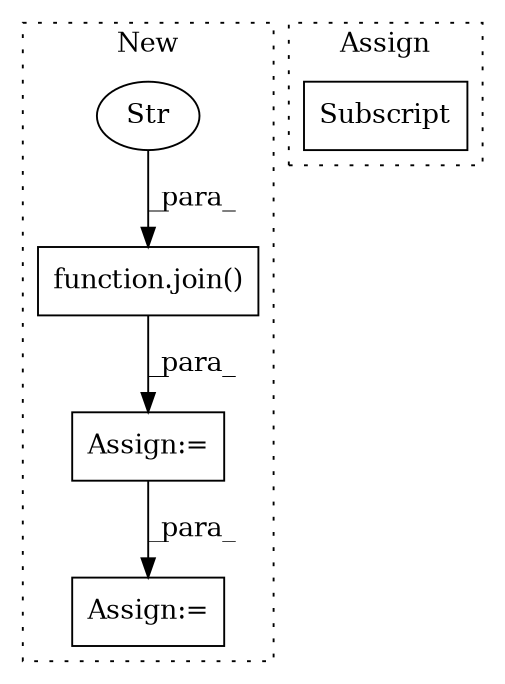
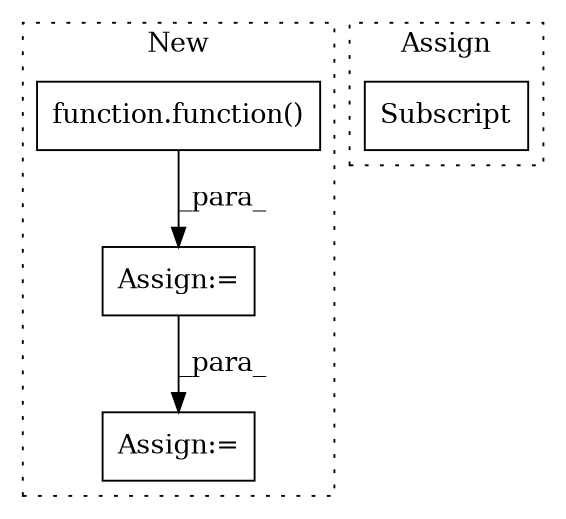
node "Str": removed
node "function.join()": label "function.join()" -> "function.function()"
